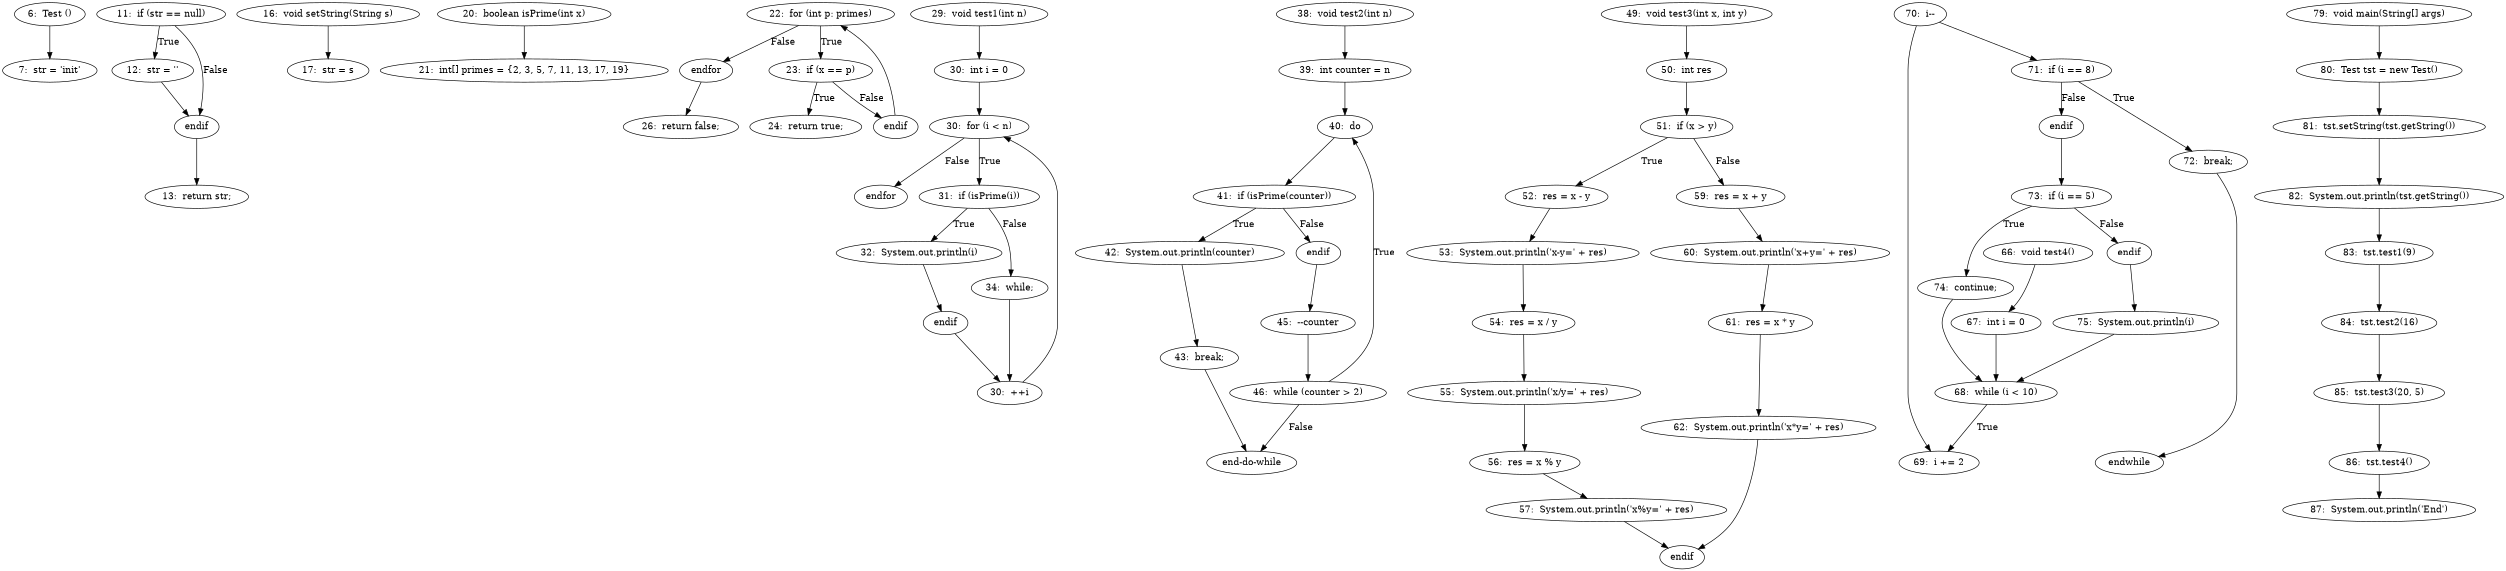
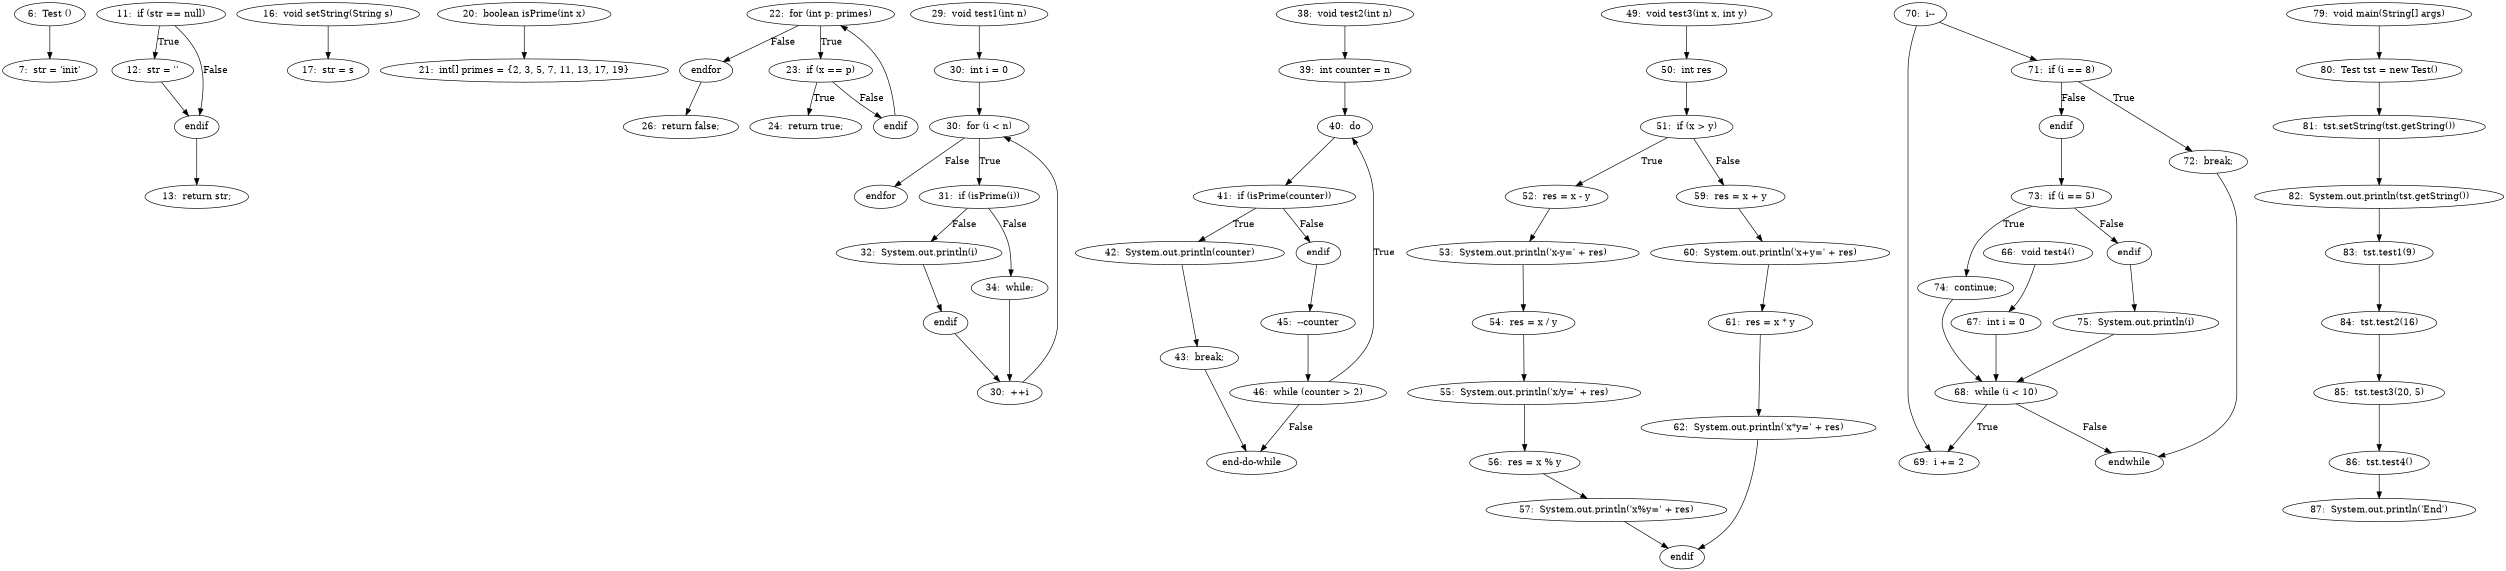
edge "31:  if (isPrime(i))" -> "32:  System.out.println(i)": label "True" -> "False"
edge "68:  while (i < 10)" -> "endwhile": added, label "False"
